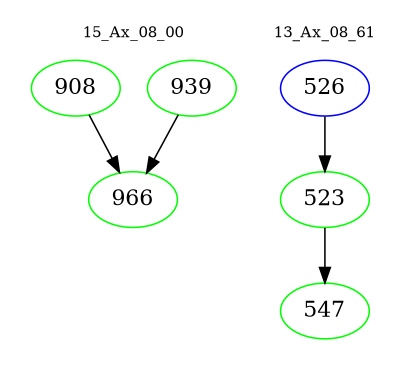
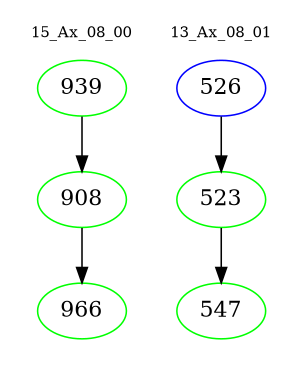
cluster "13_Ax_08_61": label "13_Ax_08_61" -> "13_Ax_08_01"
edge "939" -> "966": now "939" -> "908"
